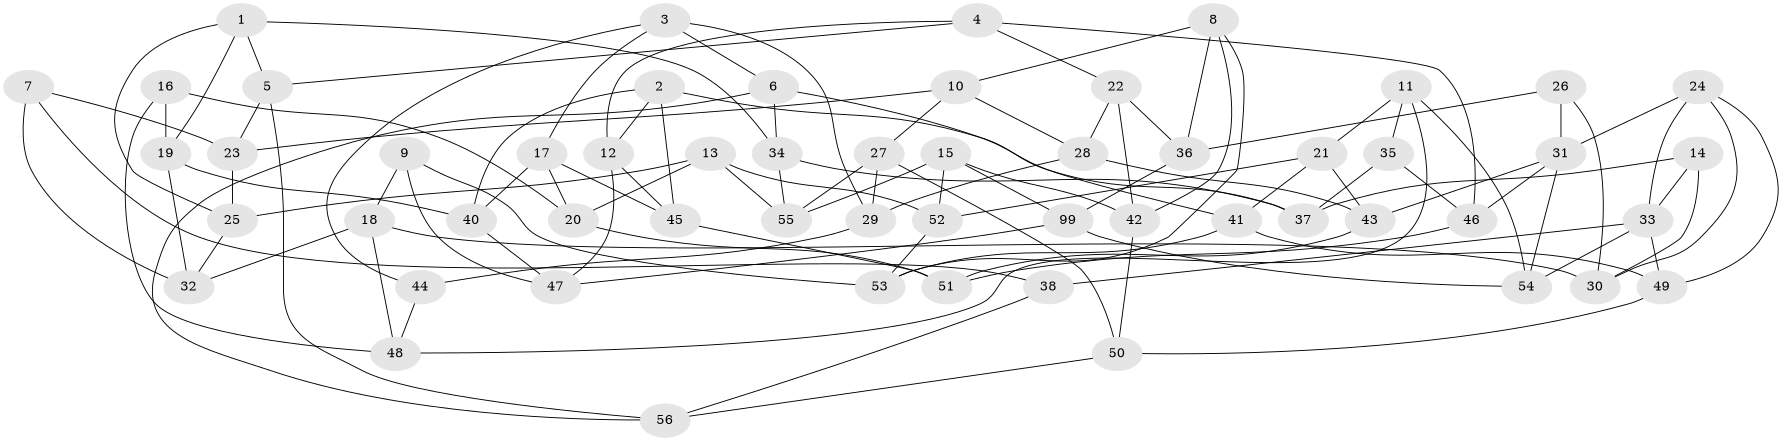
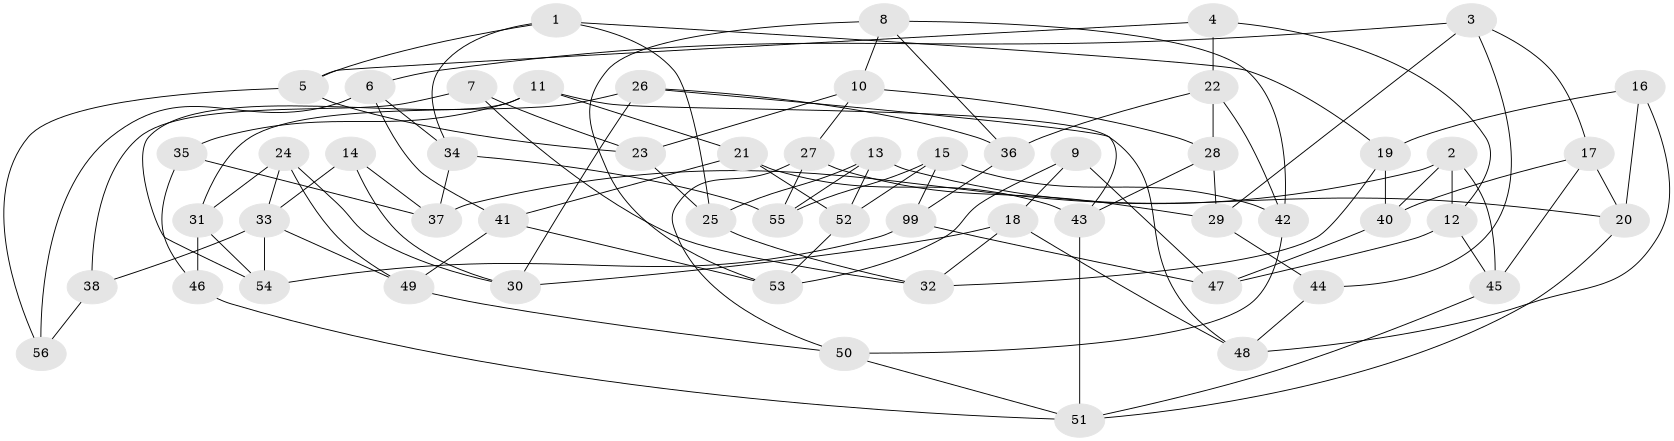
edge "4" -- "46": removed
edge "31" -- "43": now "26" -- "43"
edge "50" -- "56": now "50" -- "51"
